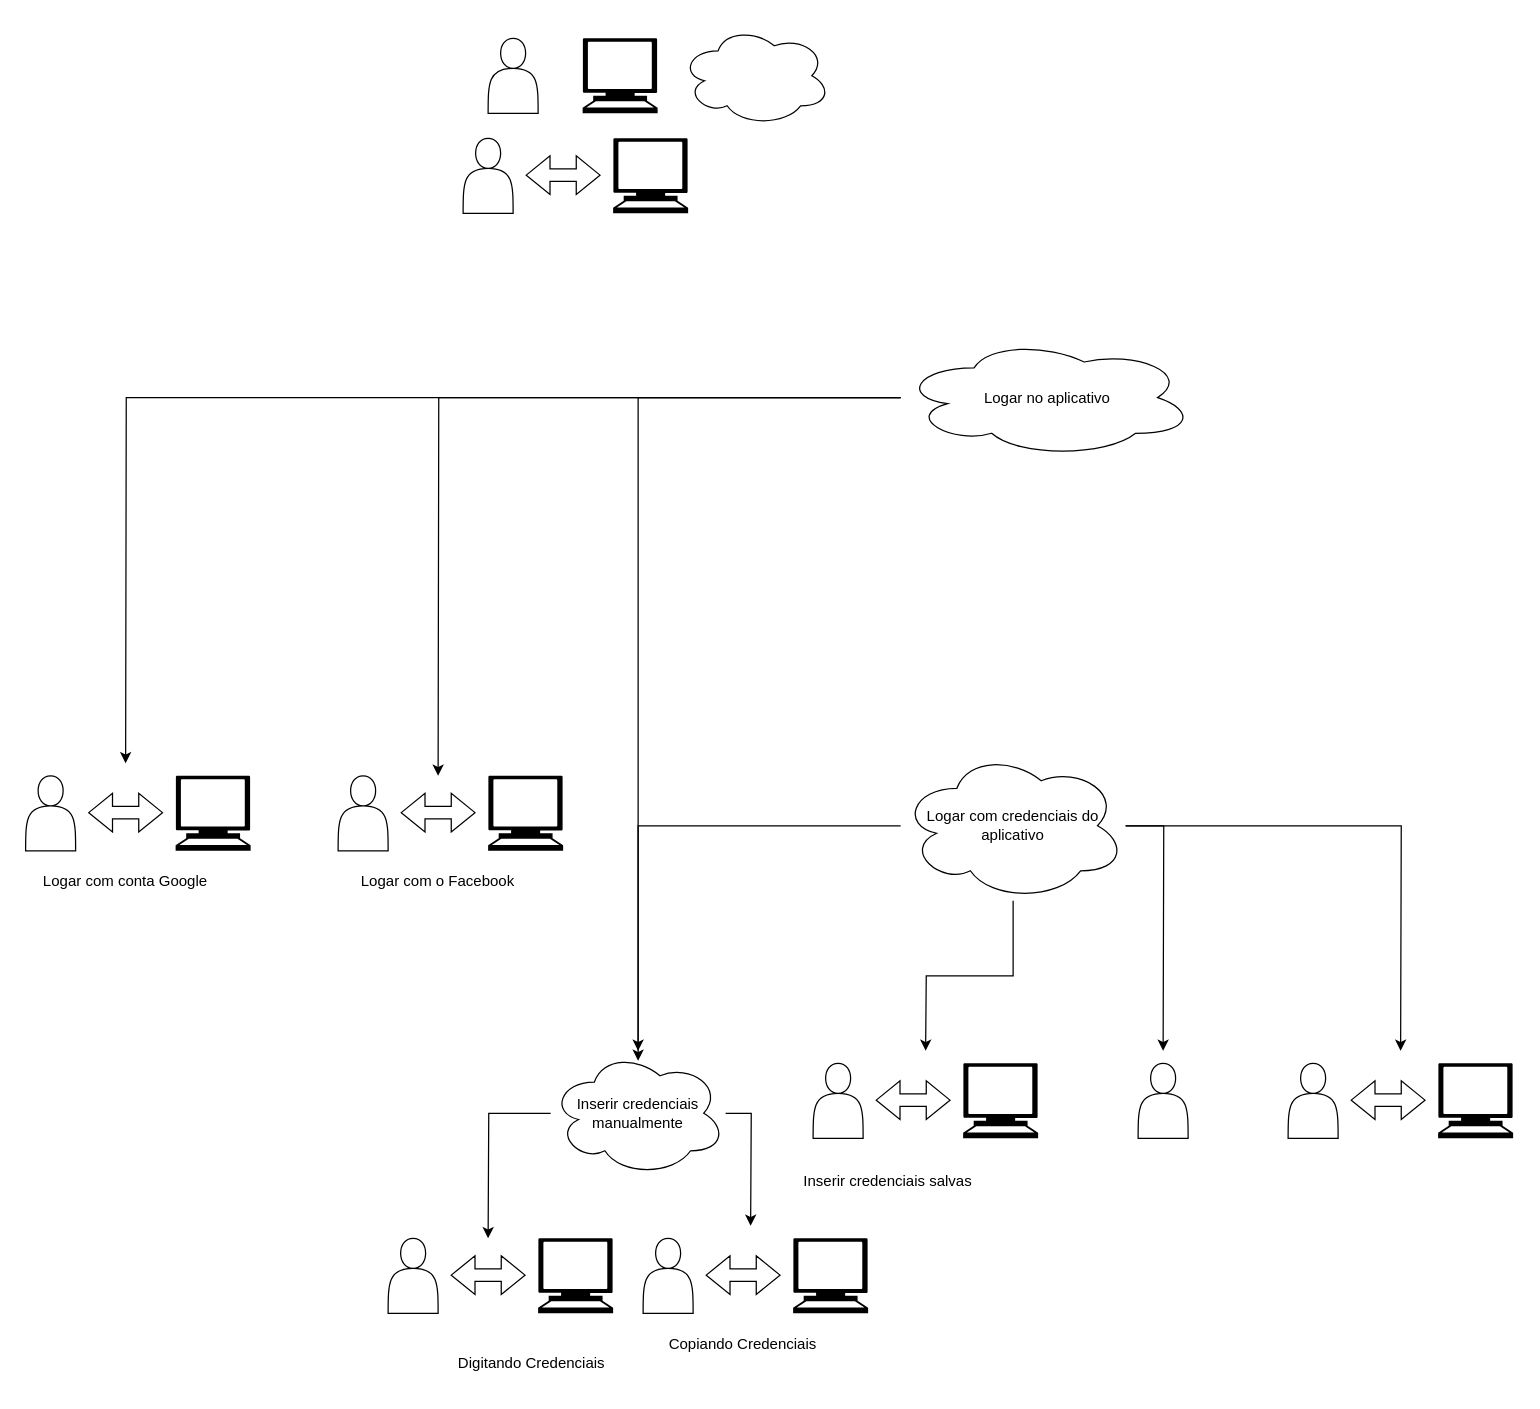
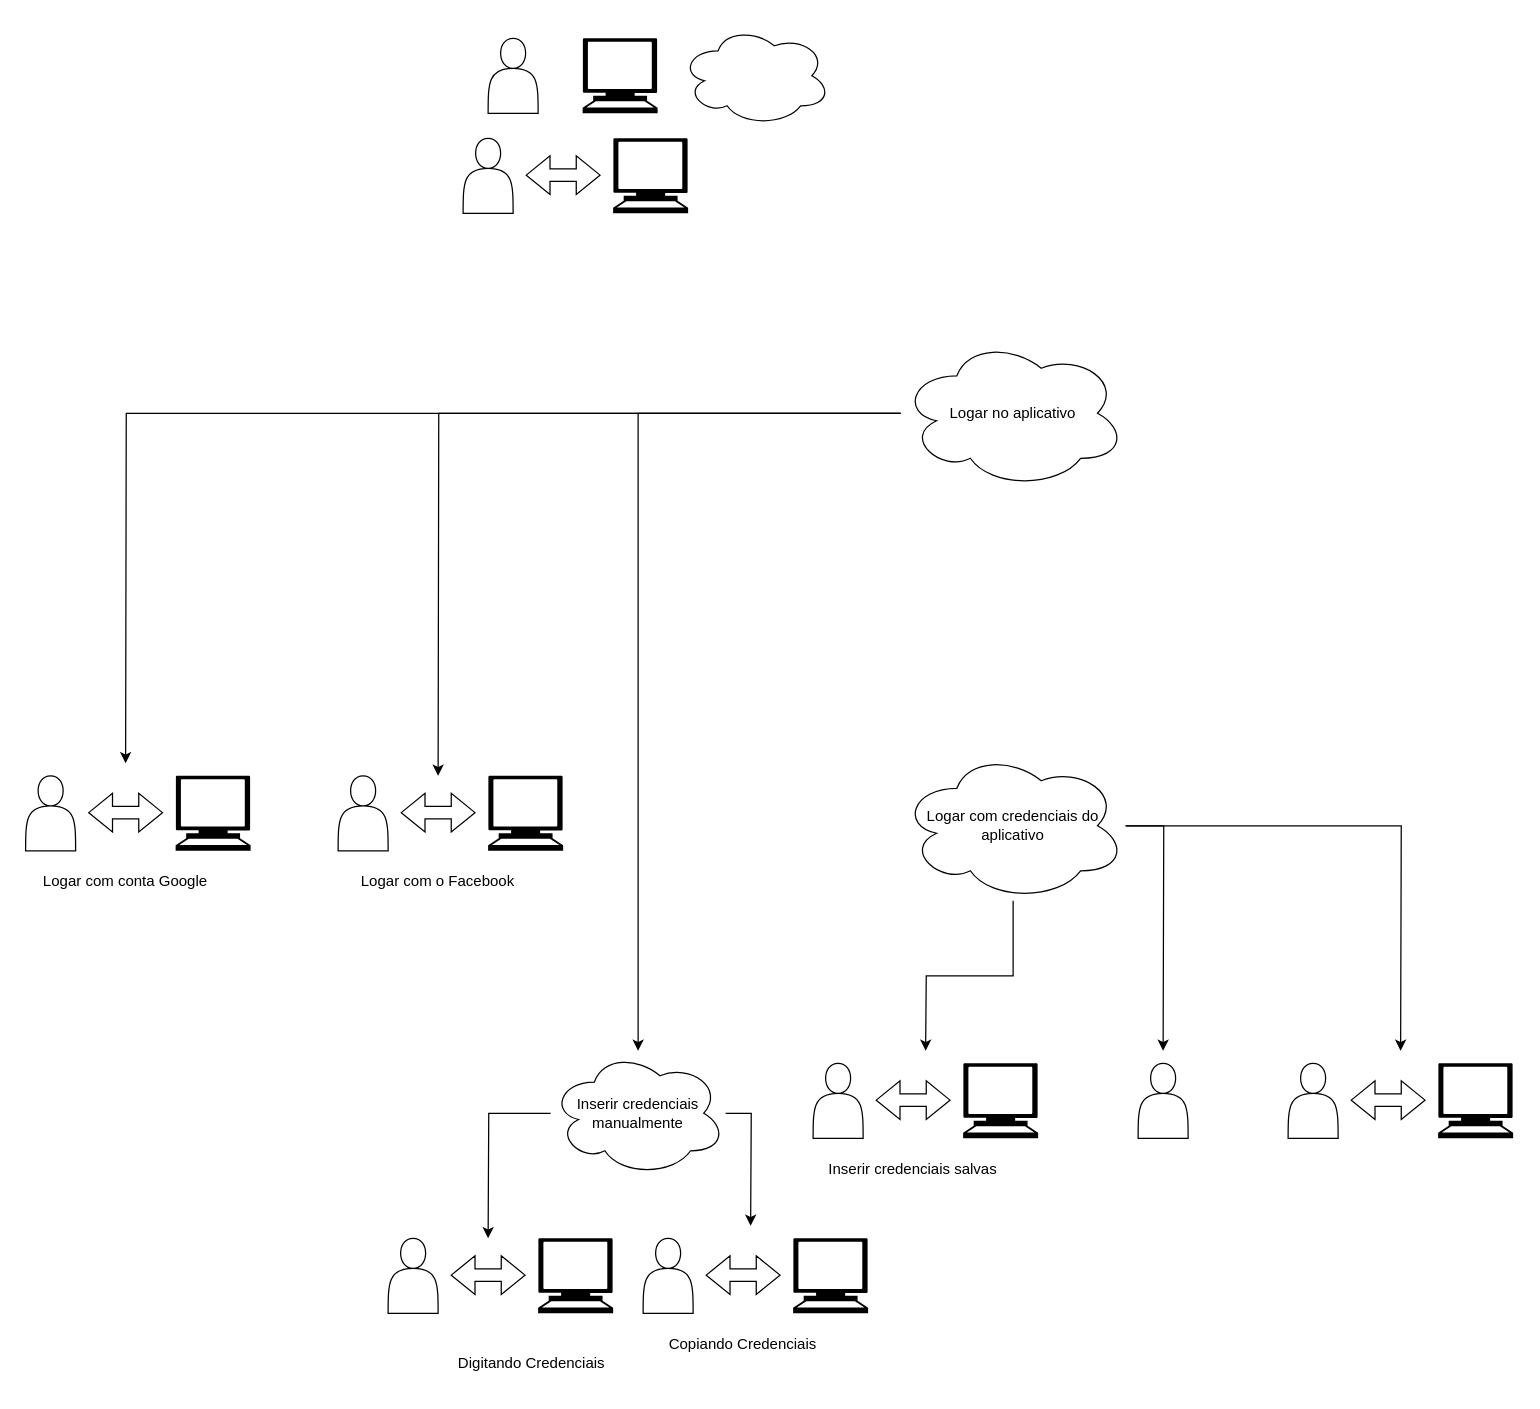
node "Logar no aplicativo": size 294x119 -> 225x150
edge "Logar com credenciais do aplicativo" -> "Inserir credenciais manualmente": removed
node "Inserir credenciais salvas": moved (888, 1182) -> (913, 1169)
